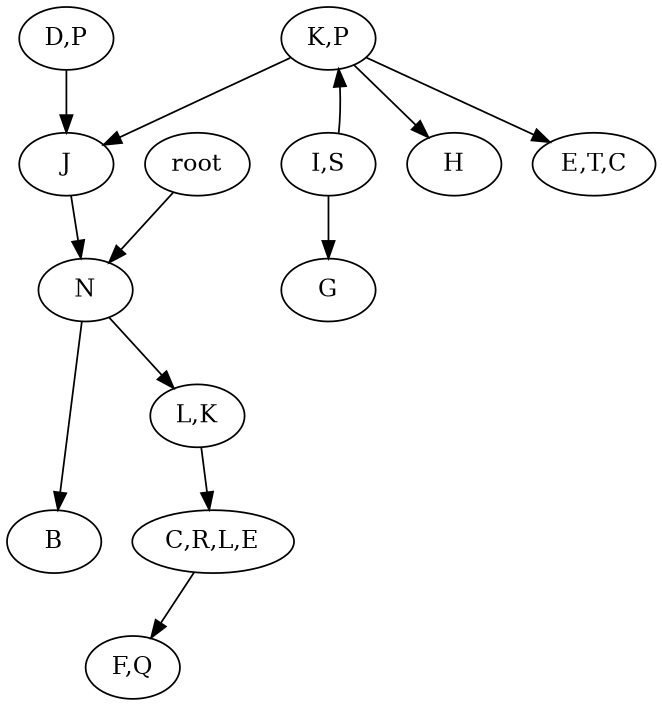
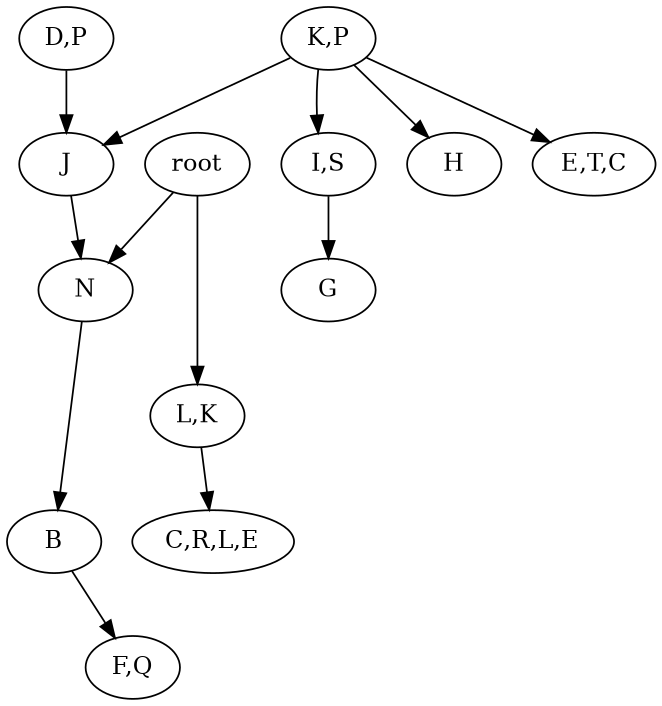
edge "I,S" -> "K,P": reversed
edge "N" -> "L,K": now "root" -> "L,K"
edge "C,R,L,E" -> "F,Q": now "B" -> "F,Q"
